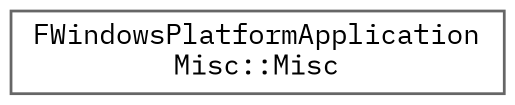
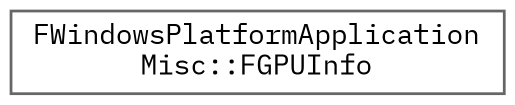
node "FWindowsPlatformApplication Misc::Misc": label "FWindowsPlatformApplication Misc::Misc" -> "FWindowsPlatformApplication Misc::FGPUInfo"
